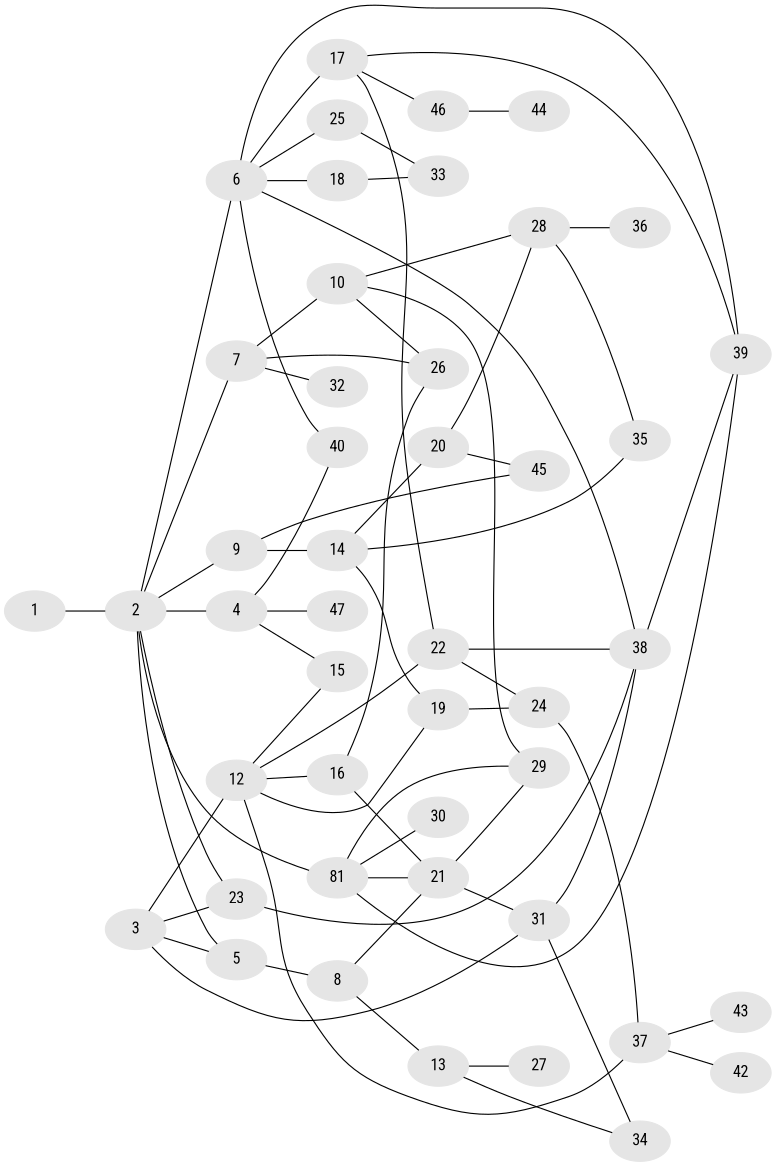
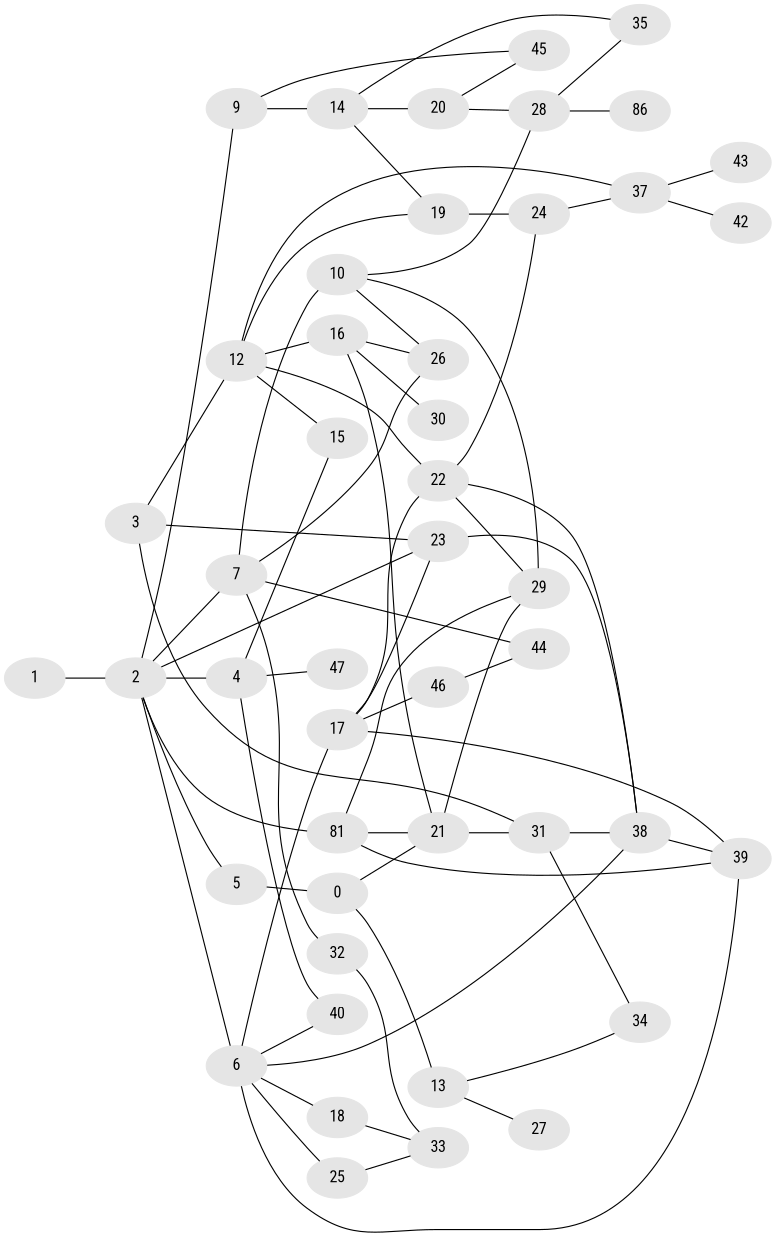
node "36": label "36" -> "86"
edge "22" -- "29": added
edge "7" -- "44": added
edge "23" -- "17": added
edge "30" -- "81": now "30" -- "16"
edge "3" -- "5": removed
node "8": label "8" -> "0"
edge "32" -- "33": added
